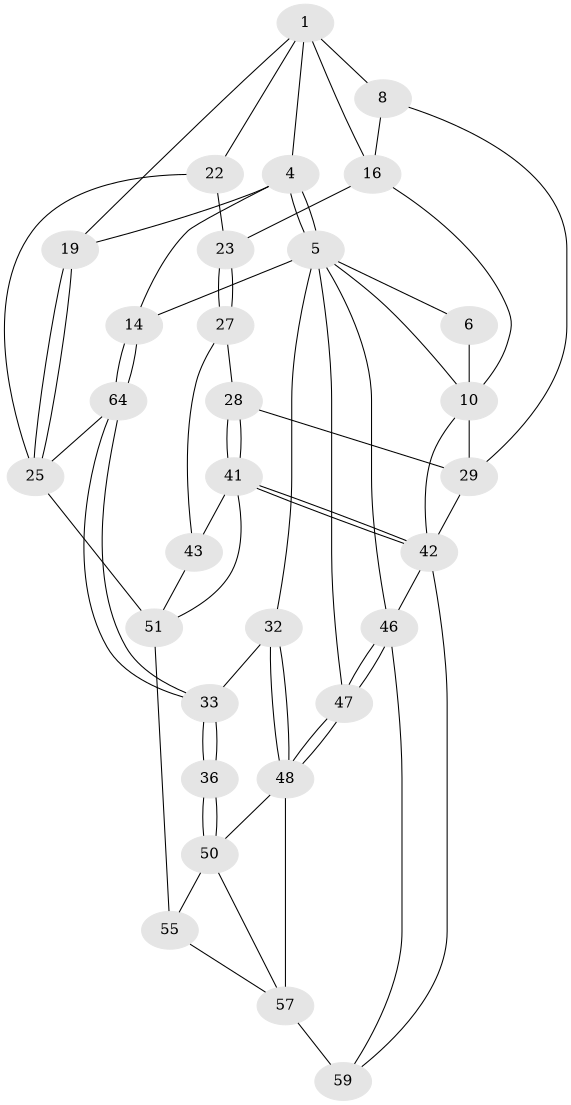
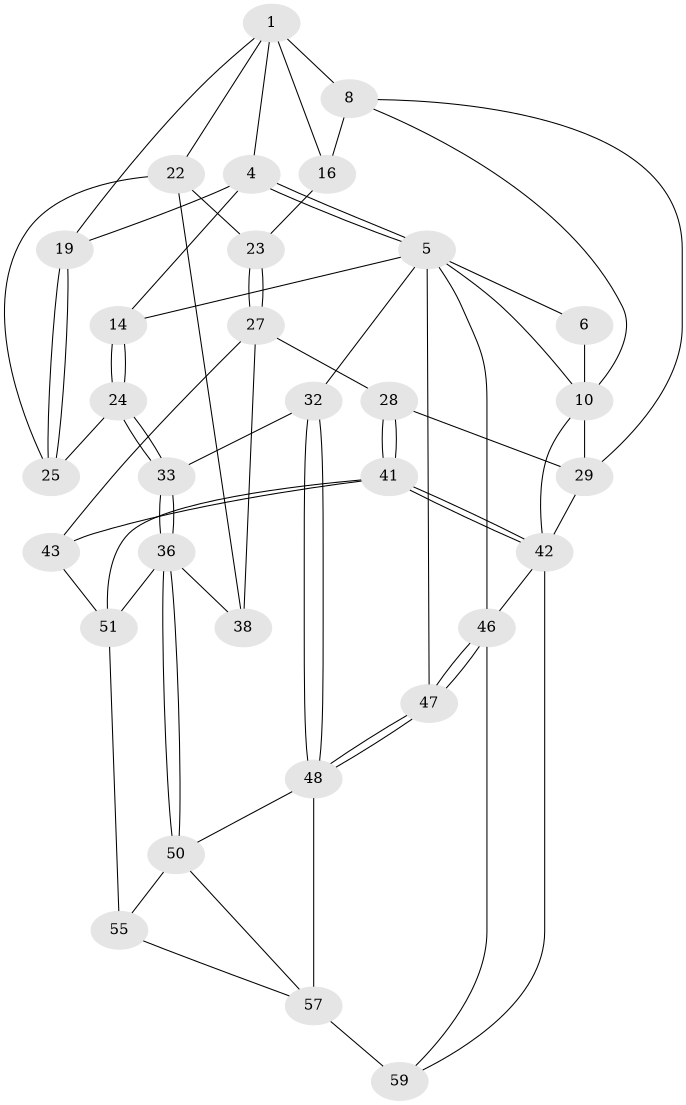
edge "16" -- "10": now "8" -- "10"
node "64": label "64" -> "24"
edge "25" -- "51": now "36" -- "51"
node "38": added
